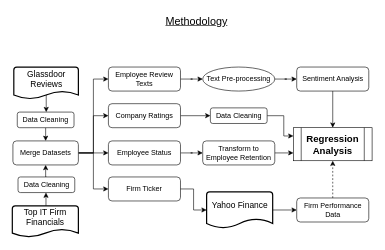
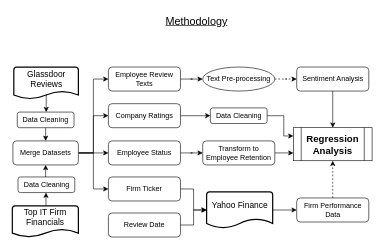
edge "Text Pre-processing" -> "Sentiment Analysis": style solid -> dashed
edge "Review Date" -> "Yahoo Finance": added
node "Review Date": added
